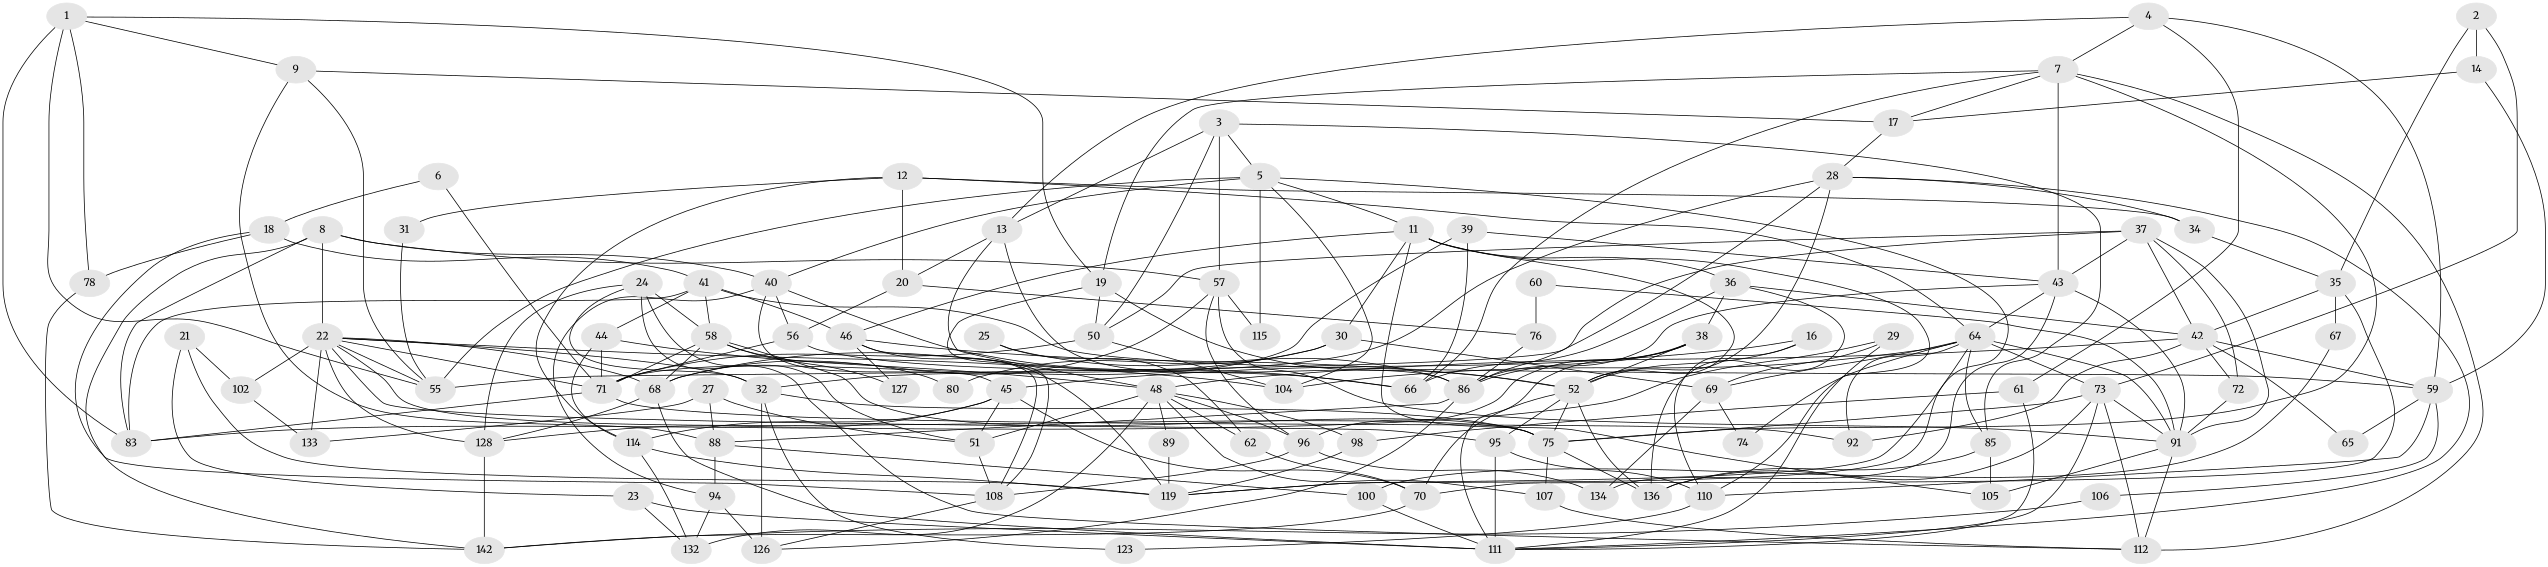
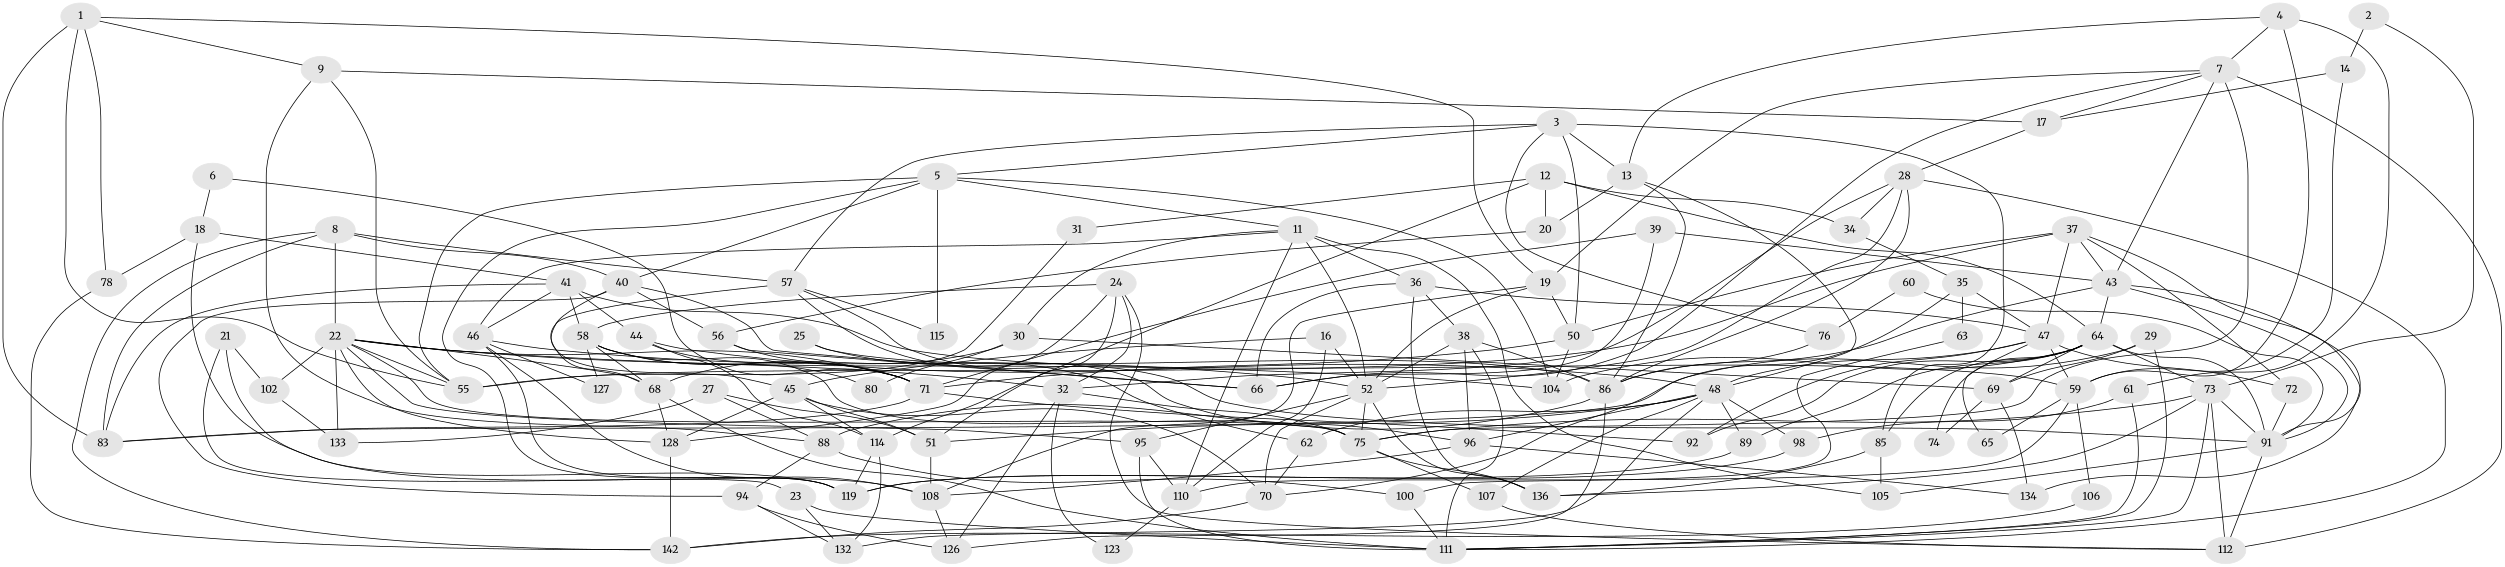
edge "2" -- "35": removed
edge "20" -- "76": now "3" -- "76"
node "42": label "42" -> "47"
node "67": label "67" -> "63"
edge "64" -- "119": now "64" -- "89"
